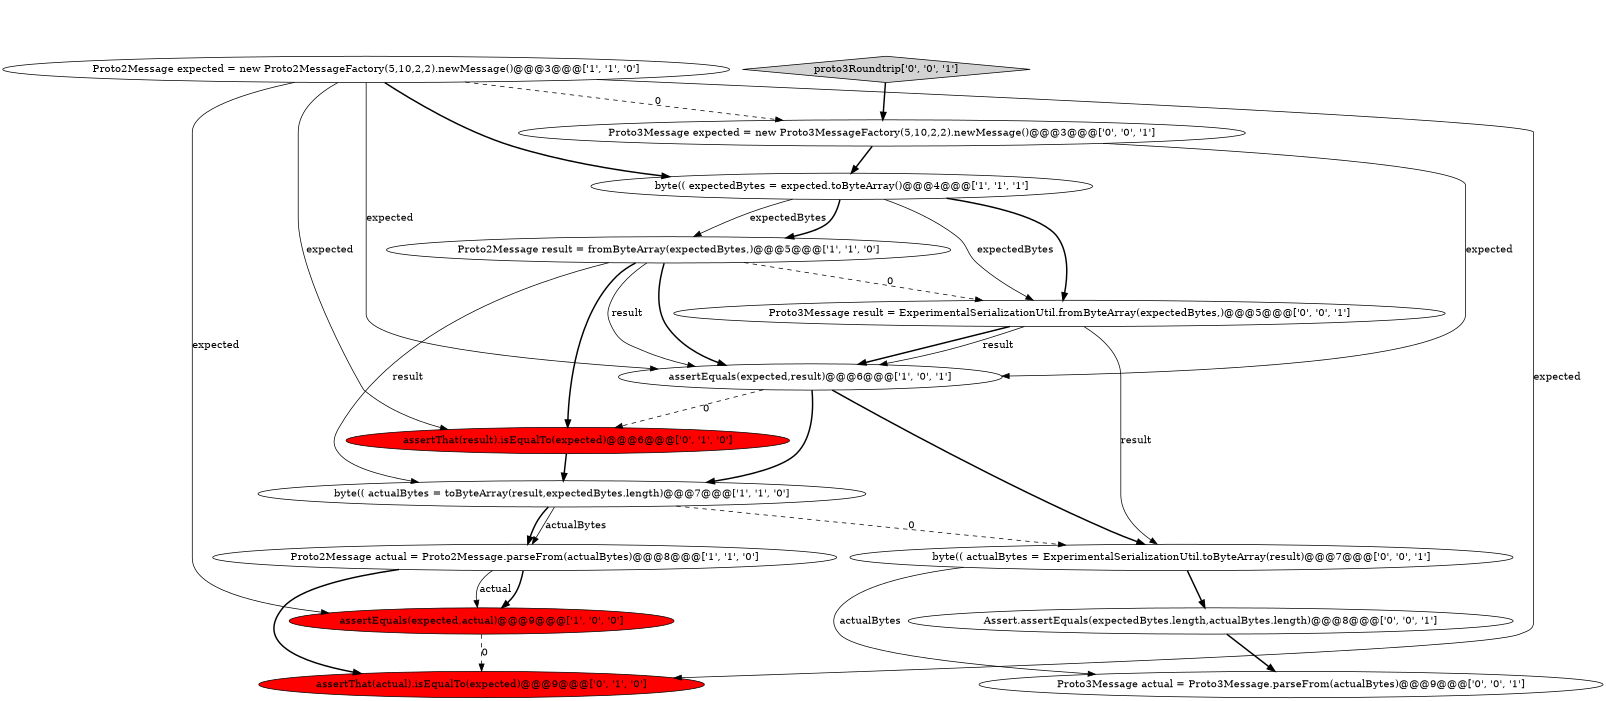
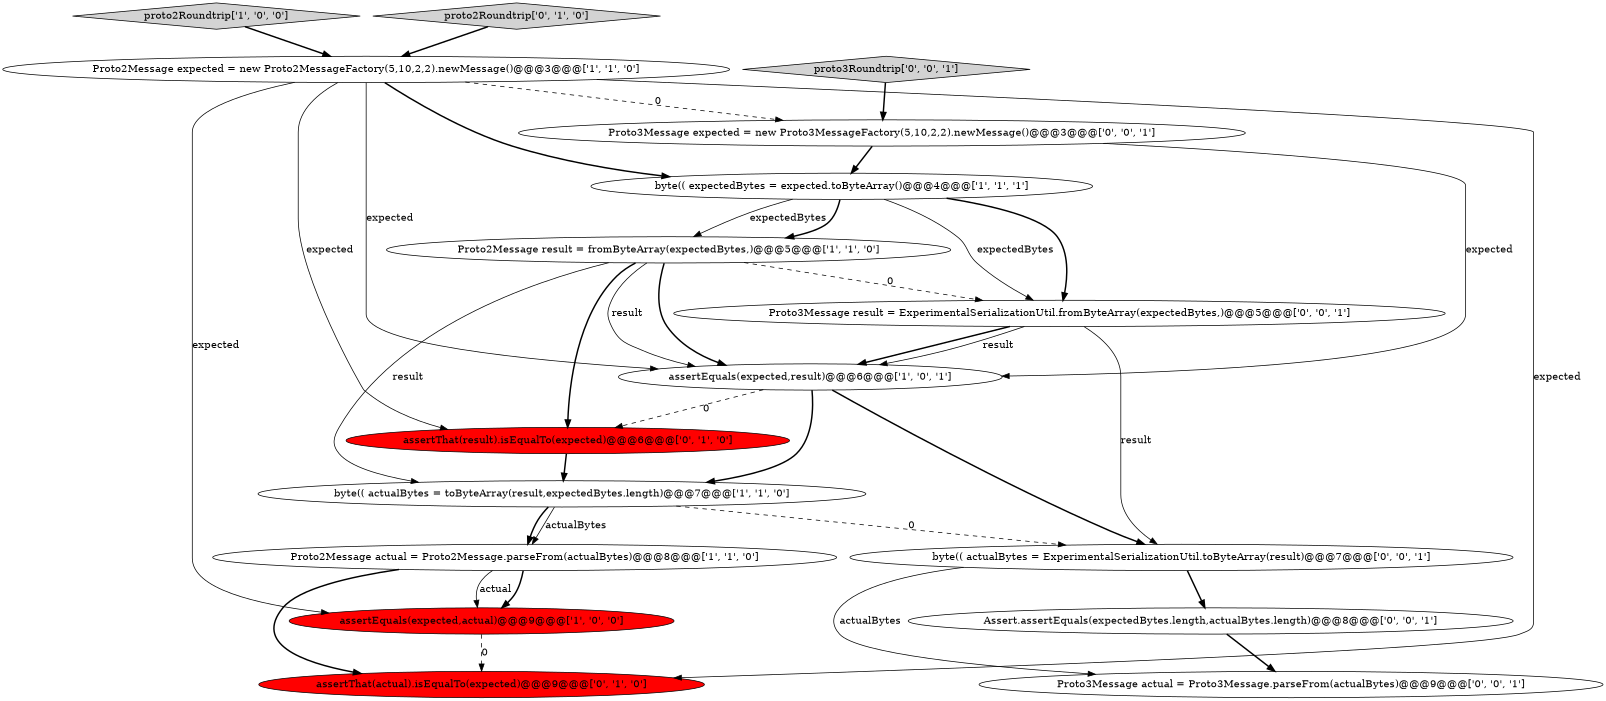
node "proto2Roundtrip['1', '0', '0']": added
node "proto2Roundtrip['0', '1', '0']": added
